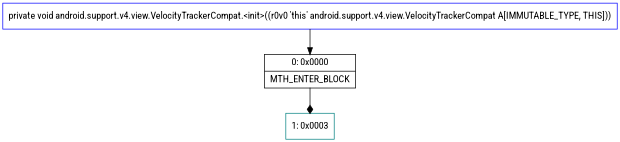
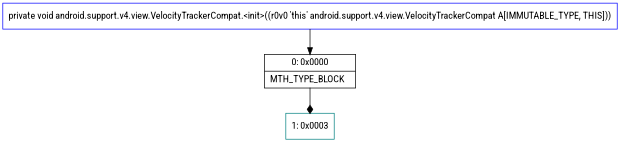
node "0: 0x0000": text "MTH_ENTER_BLOCK" -> "MTH_TYPE_BLOCK"
